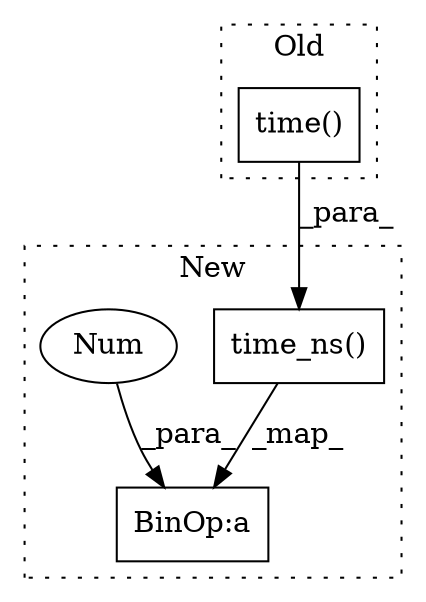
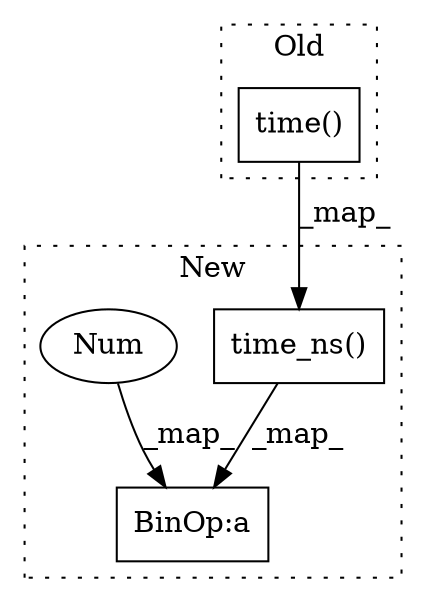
edge "time()" -> "time_ns()": label "_para_" -> "_map_"
edge "Num" -> "BinOp:a": label "_para_" -> "_map_"
